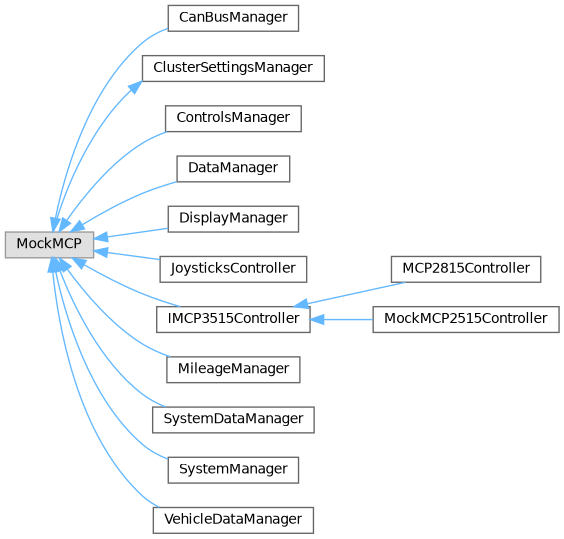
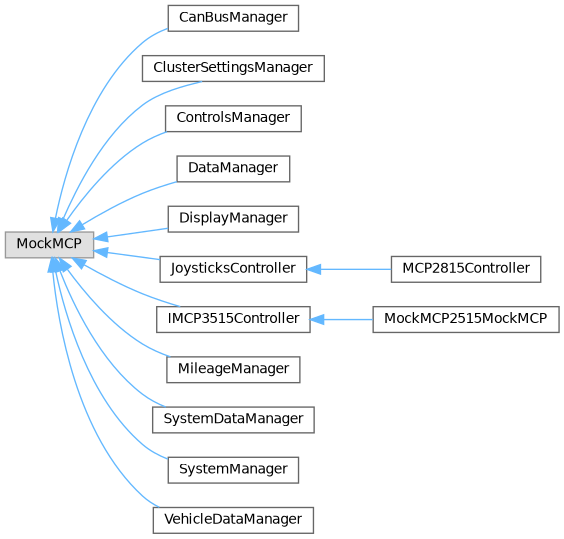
edge "MockMCP" -> "ClusterSettingsManager": reversed
edge "MCP2815Controller" -> "IMCP3515Controller": now "MCP2815Controller" -> "JoysticksController"
node "MockMCP2515Controller": label "MockMCP2515Controller" -> "MockMCP2515MockMCP"
